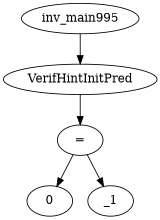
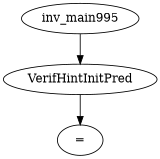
node "0": removed
node "_1": removed
